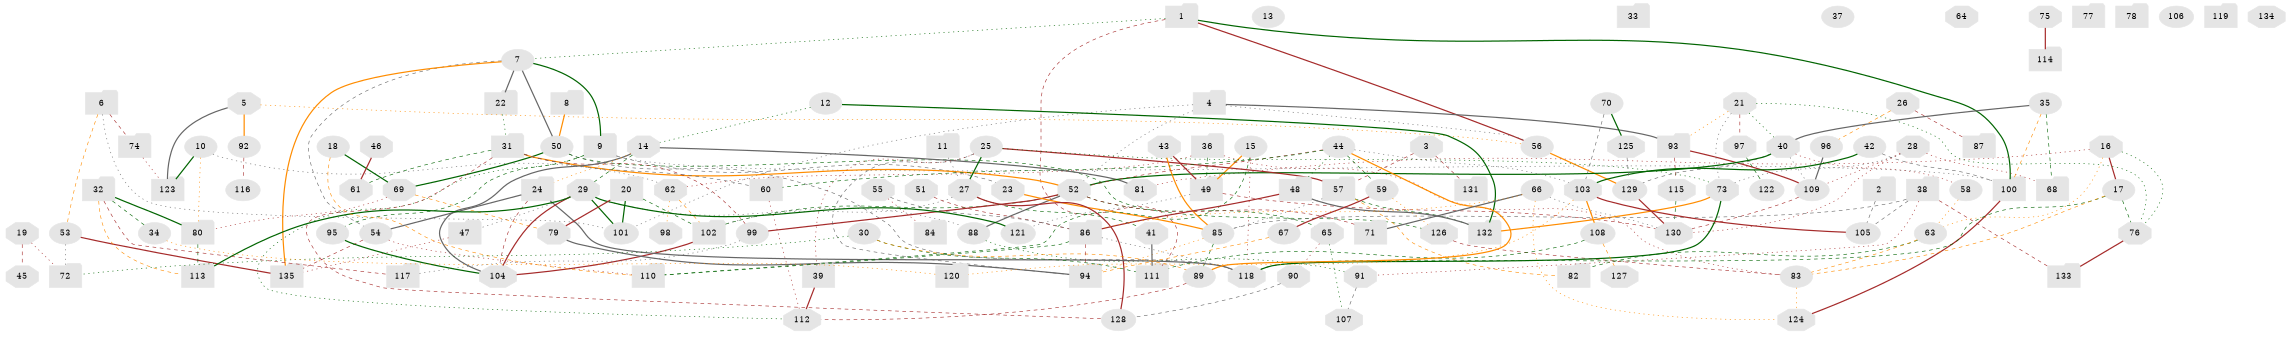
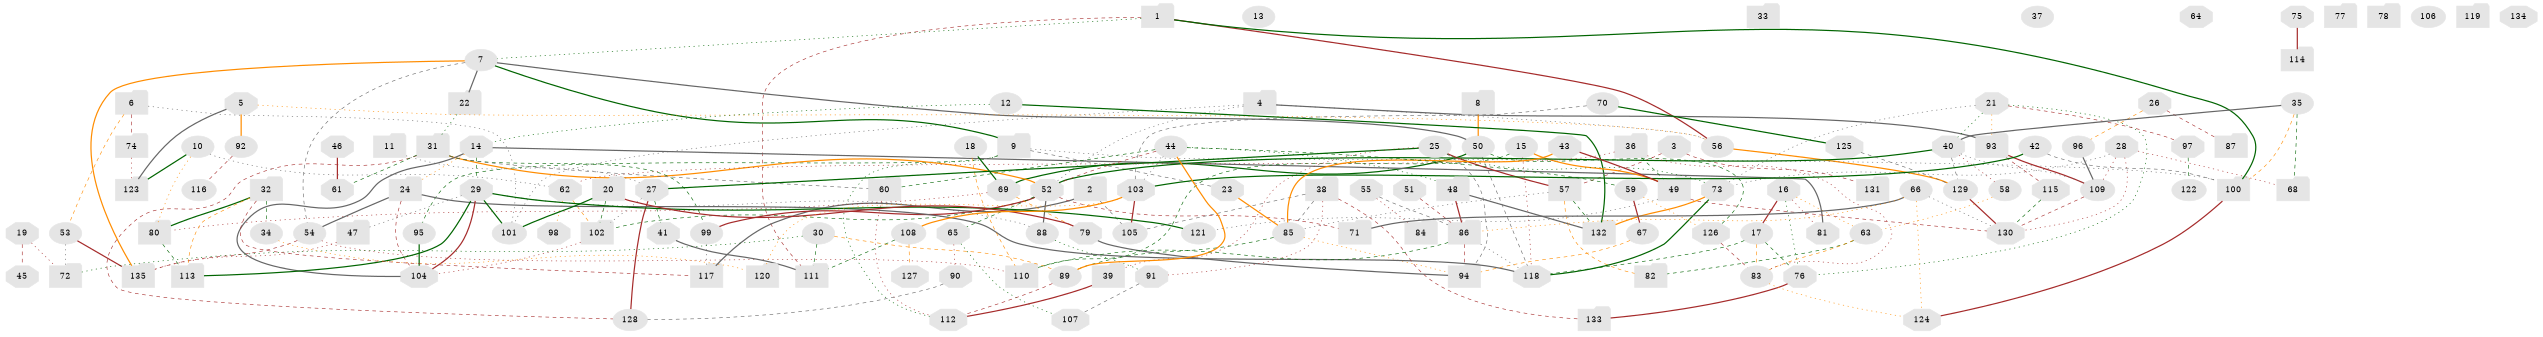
edge "31" -- "99": color brown -> darkgreen
edge "2" -- "117": added
edge "102" -- "104": style bold -> dotted
